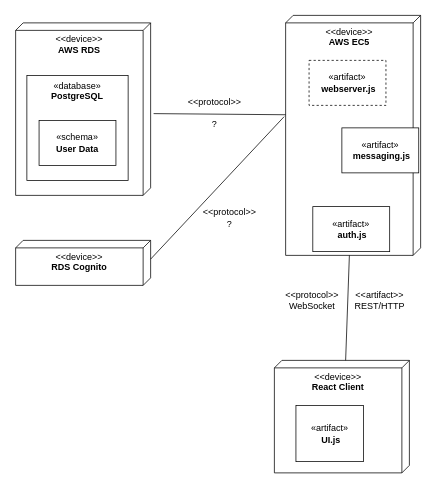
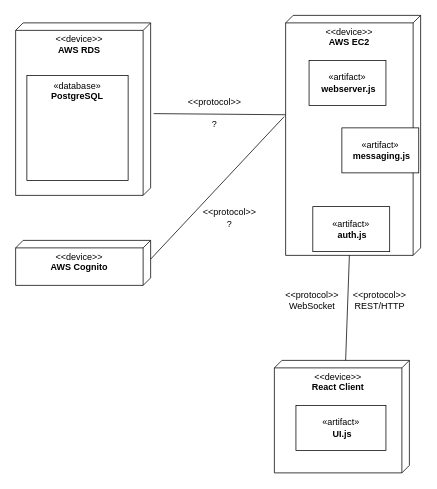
node "<<device>> AWS EC5": label "<<device>> AWS EC5" -> "<<device>> AWS EC2"
node "«artifact» webserver.js": style dashed -> solid
node "«schema» User Data": removed
node "<<device>> RDS Cognito": label "<<device>> RDS Cognito" -> "<<device>> AWS Cognito"
node "<<artifact>> REST/HTTP": label "<<artifact>> REST/HTTP" -> "<<protocol>> REST/HTTP"
node "«artifact» UI.js": size 68x56 -> 90x45
